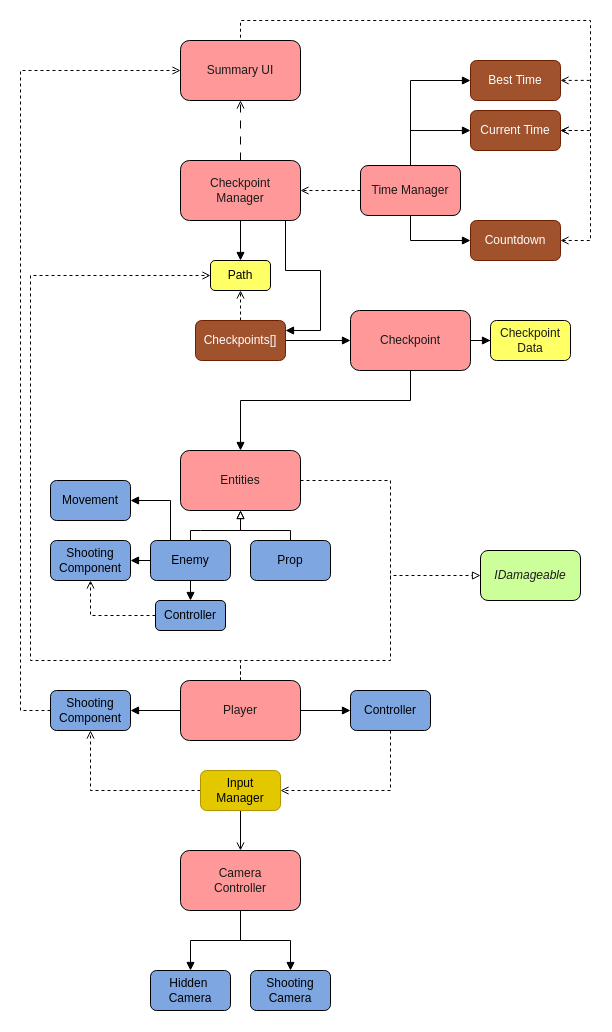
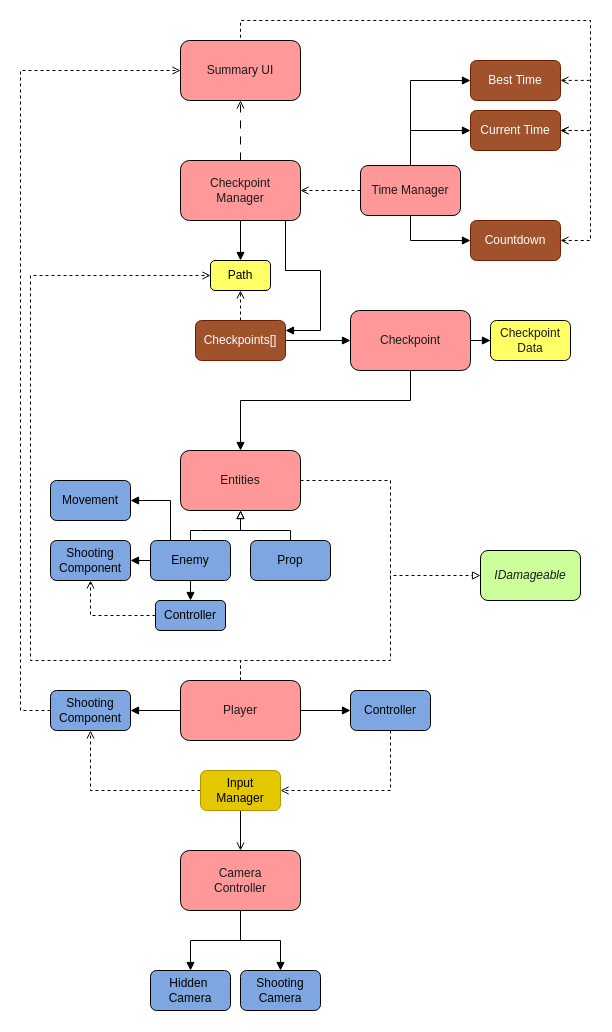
node "Shooting Camera": moved (291, 991) -> (281, 991)
